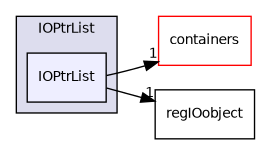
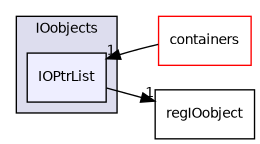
cluster "IOPtrList": label "IOPtrList" -> "IOobjects"
edge "IOPtrList" -> "containers": reversed
